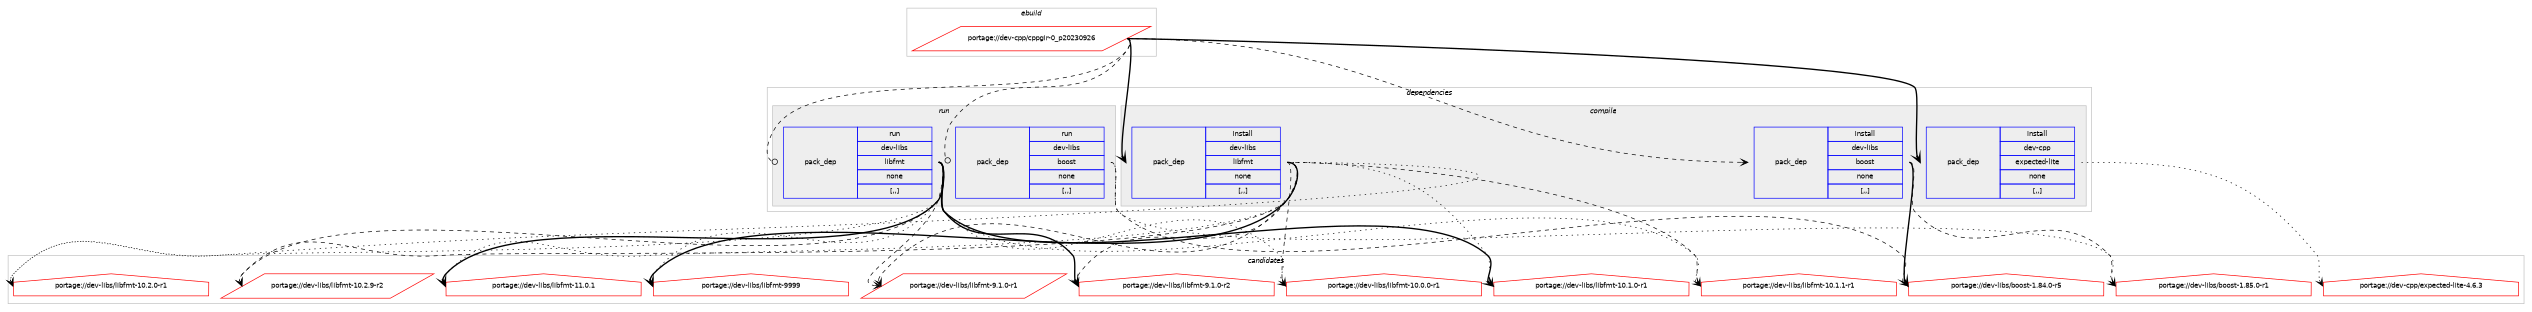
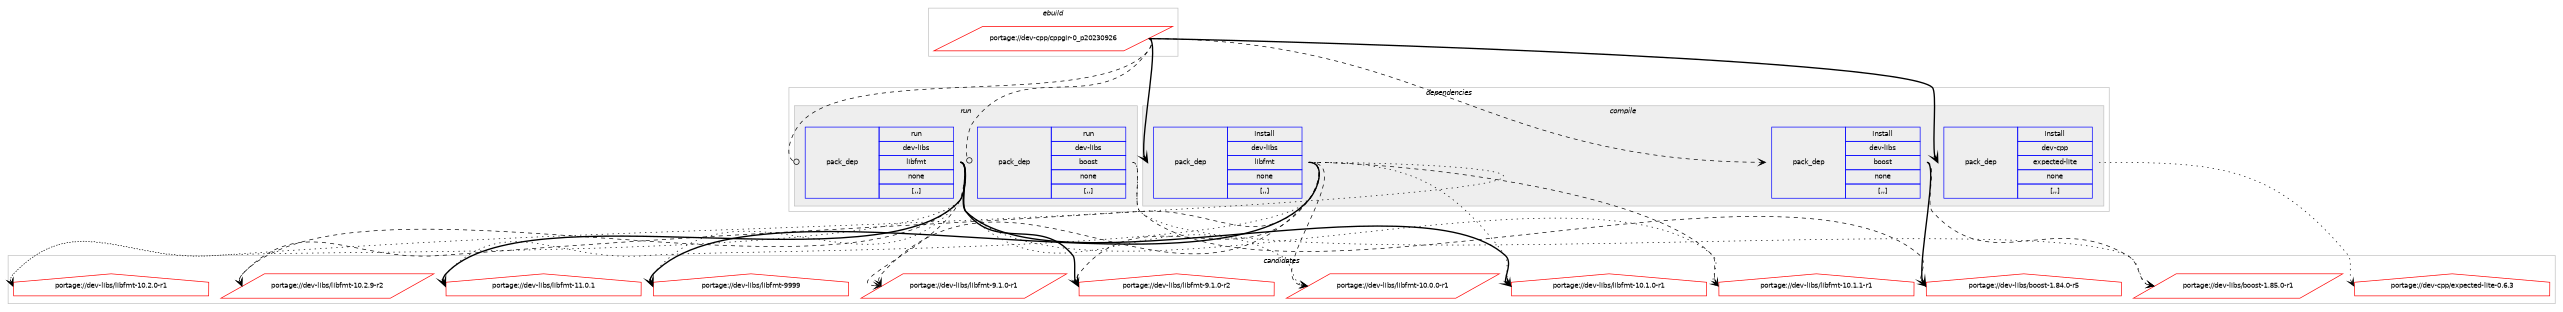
node "portage://dev-libs/libfmt-10.0.0-r1": shape house -> parallelogram
node "portage://dev-libs/boost-1.85.0-r1": shape house -> parallelogram
node "portage://dev-cpp/expected-lite-4.6.3": label "portage://dev-cpp/expected-lite-4.6.3" -> "portage://dev-cpp/expected-lite-0.6.3"
